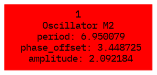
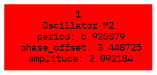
node "1": text "period: 6.950079" -> "period: 6.920079"
